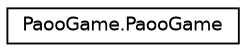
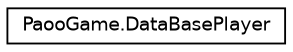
node "PaooGame.PaooGame": label "PaooGame.PaooGame" -> "PaooGame.DataBasePlayer"
